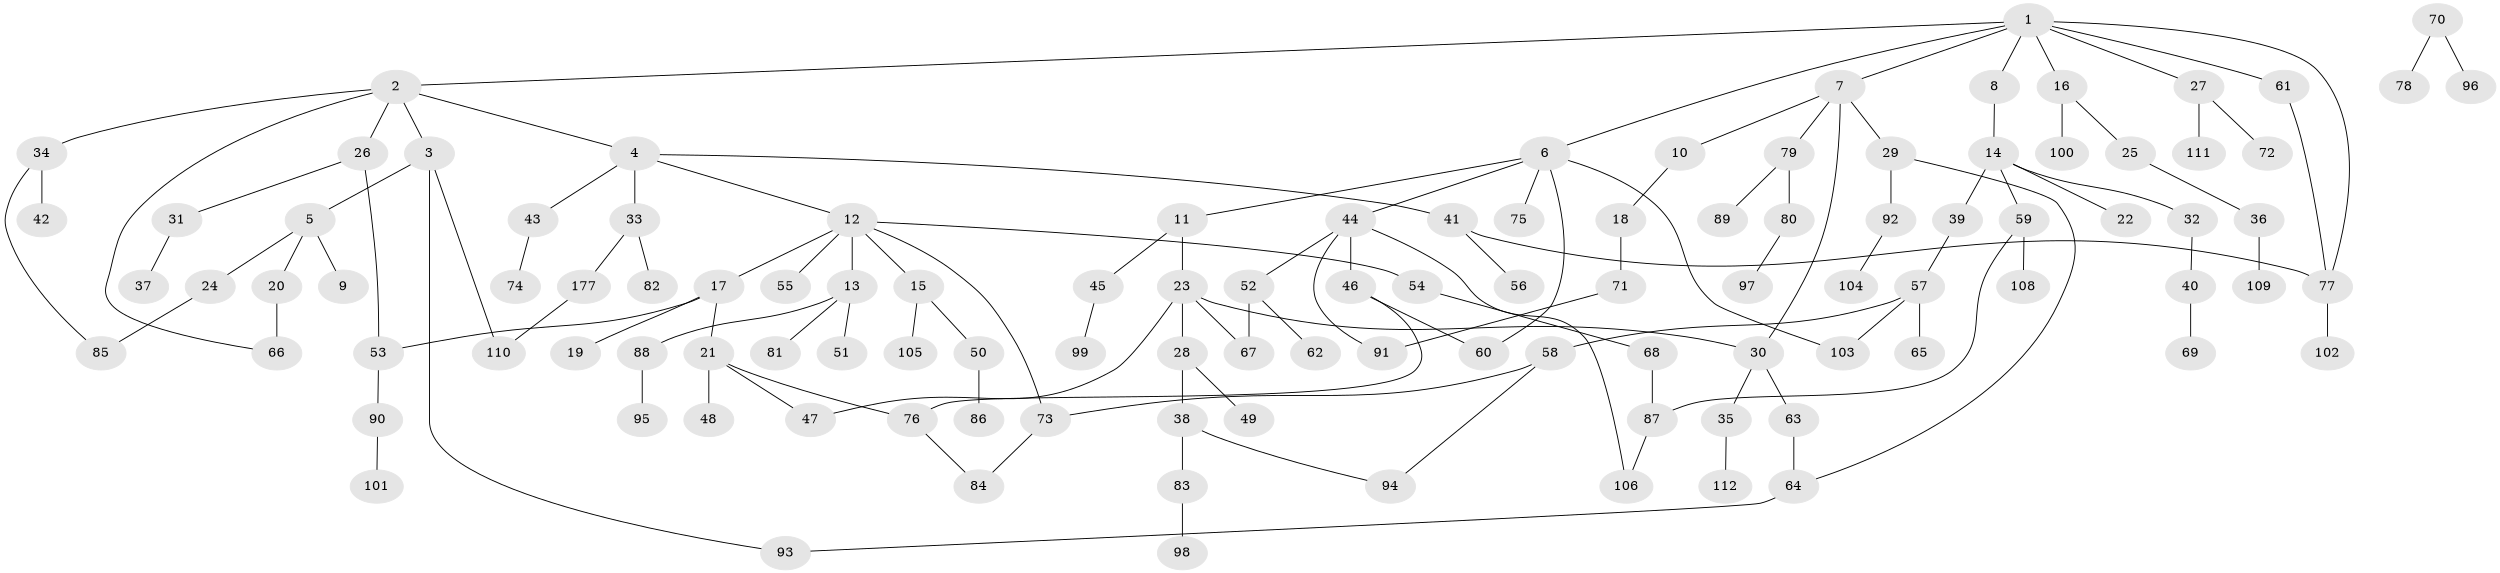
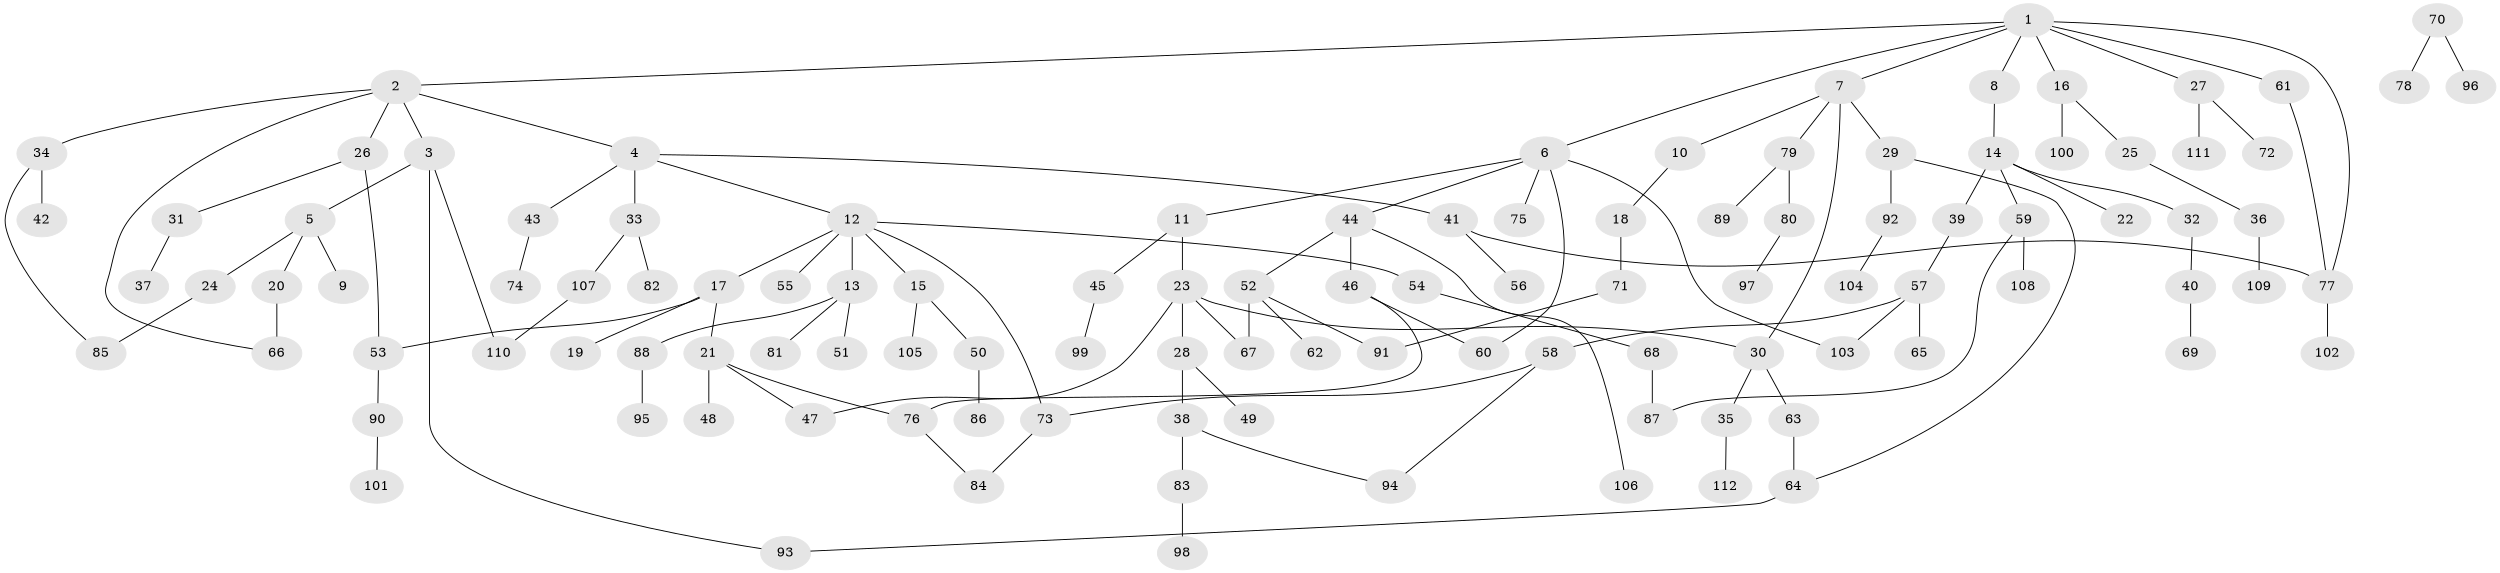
node "177": label "177" -> "107"
edge "44" -- "91": now "52" -- "91"
edge "87" -- "106": removed
